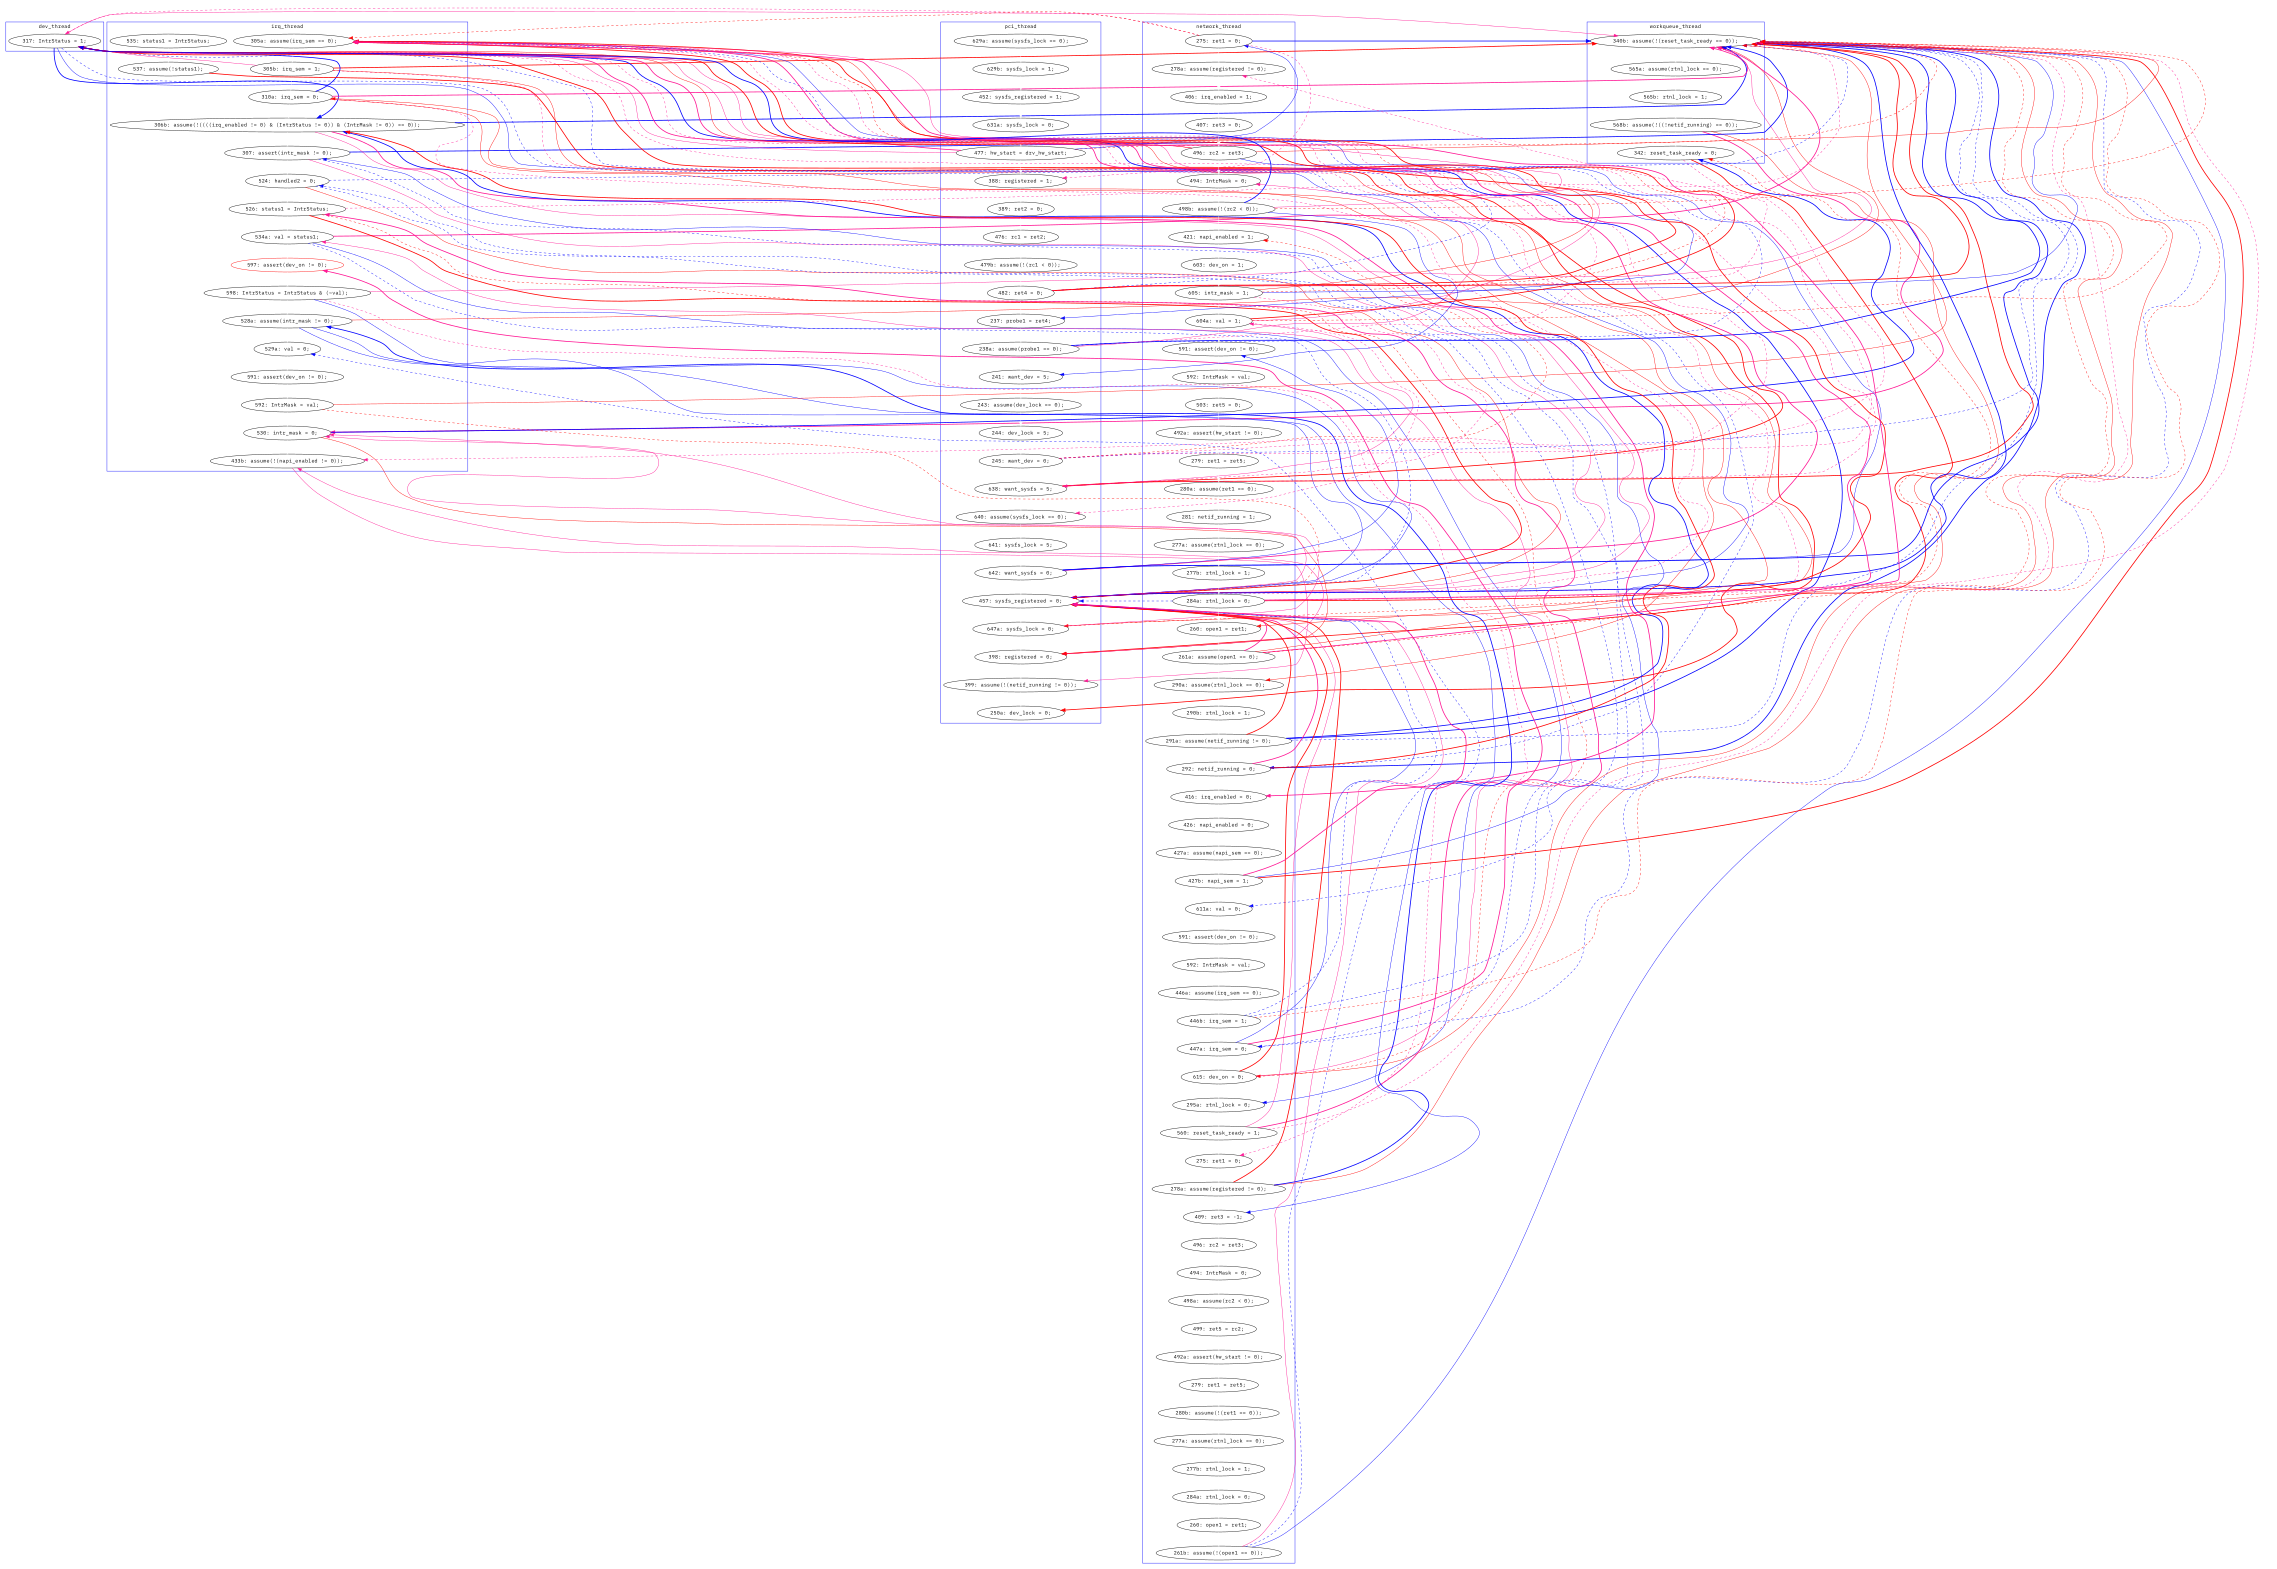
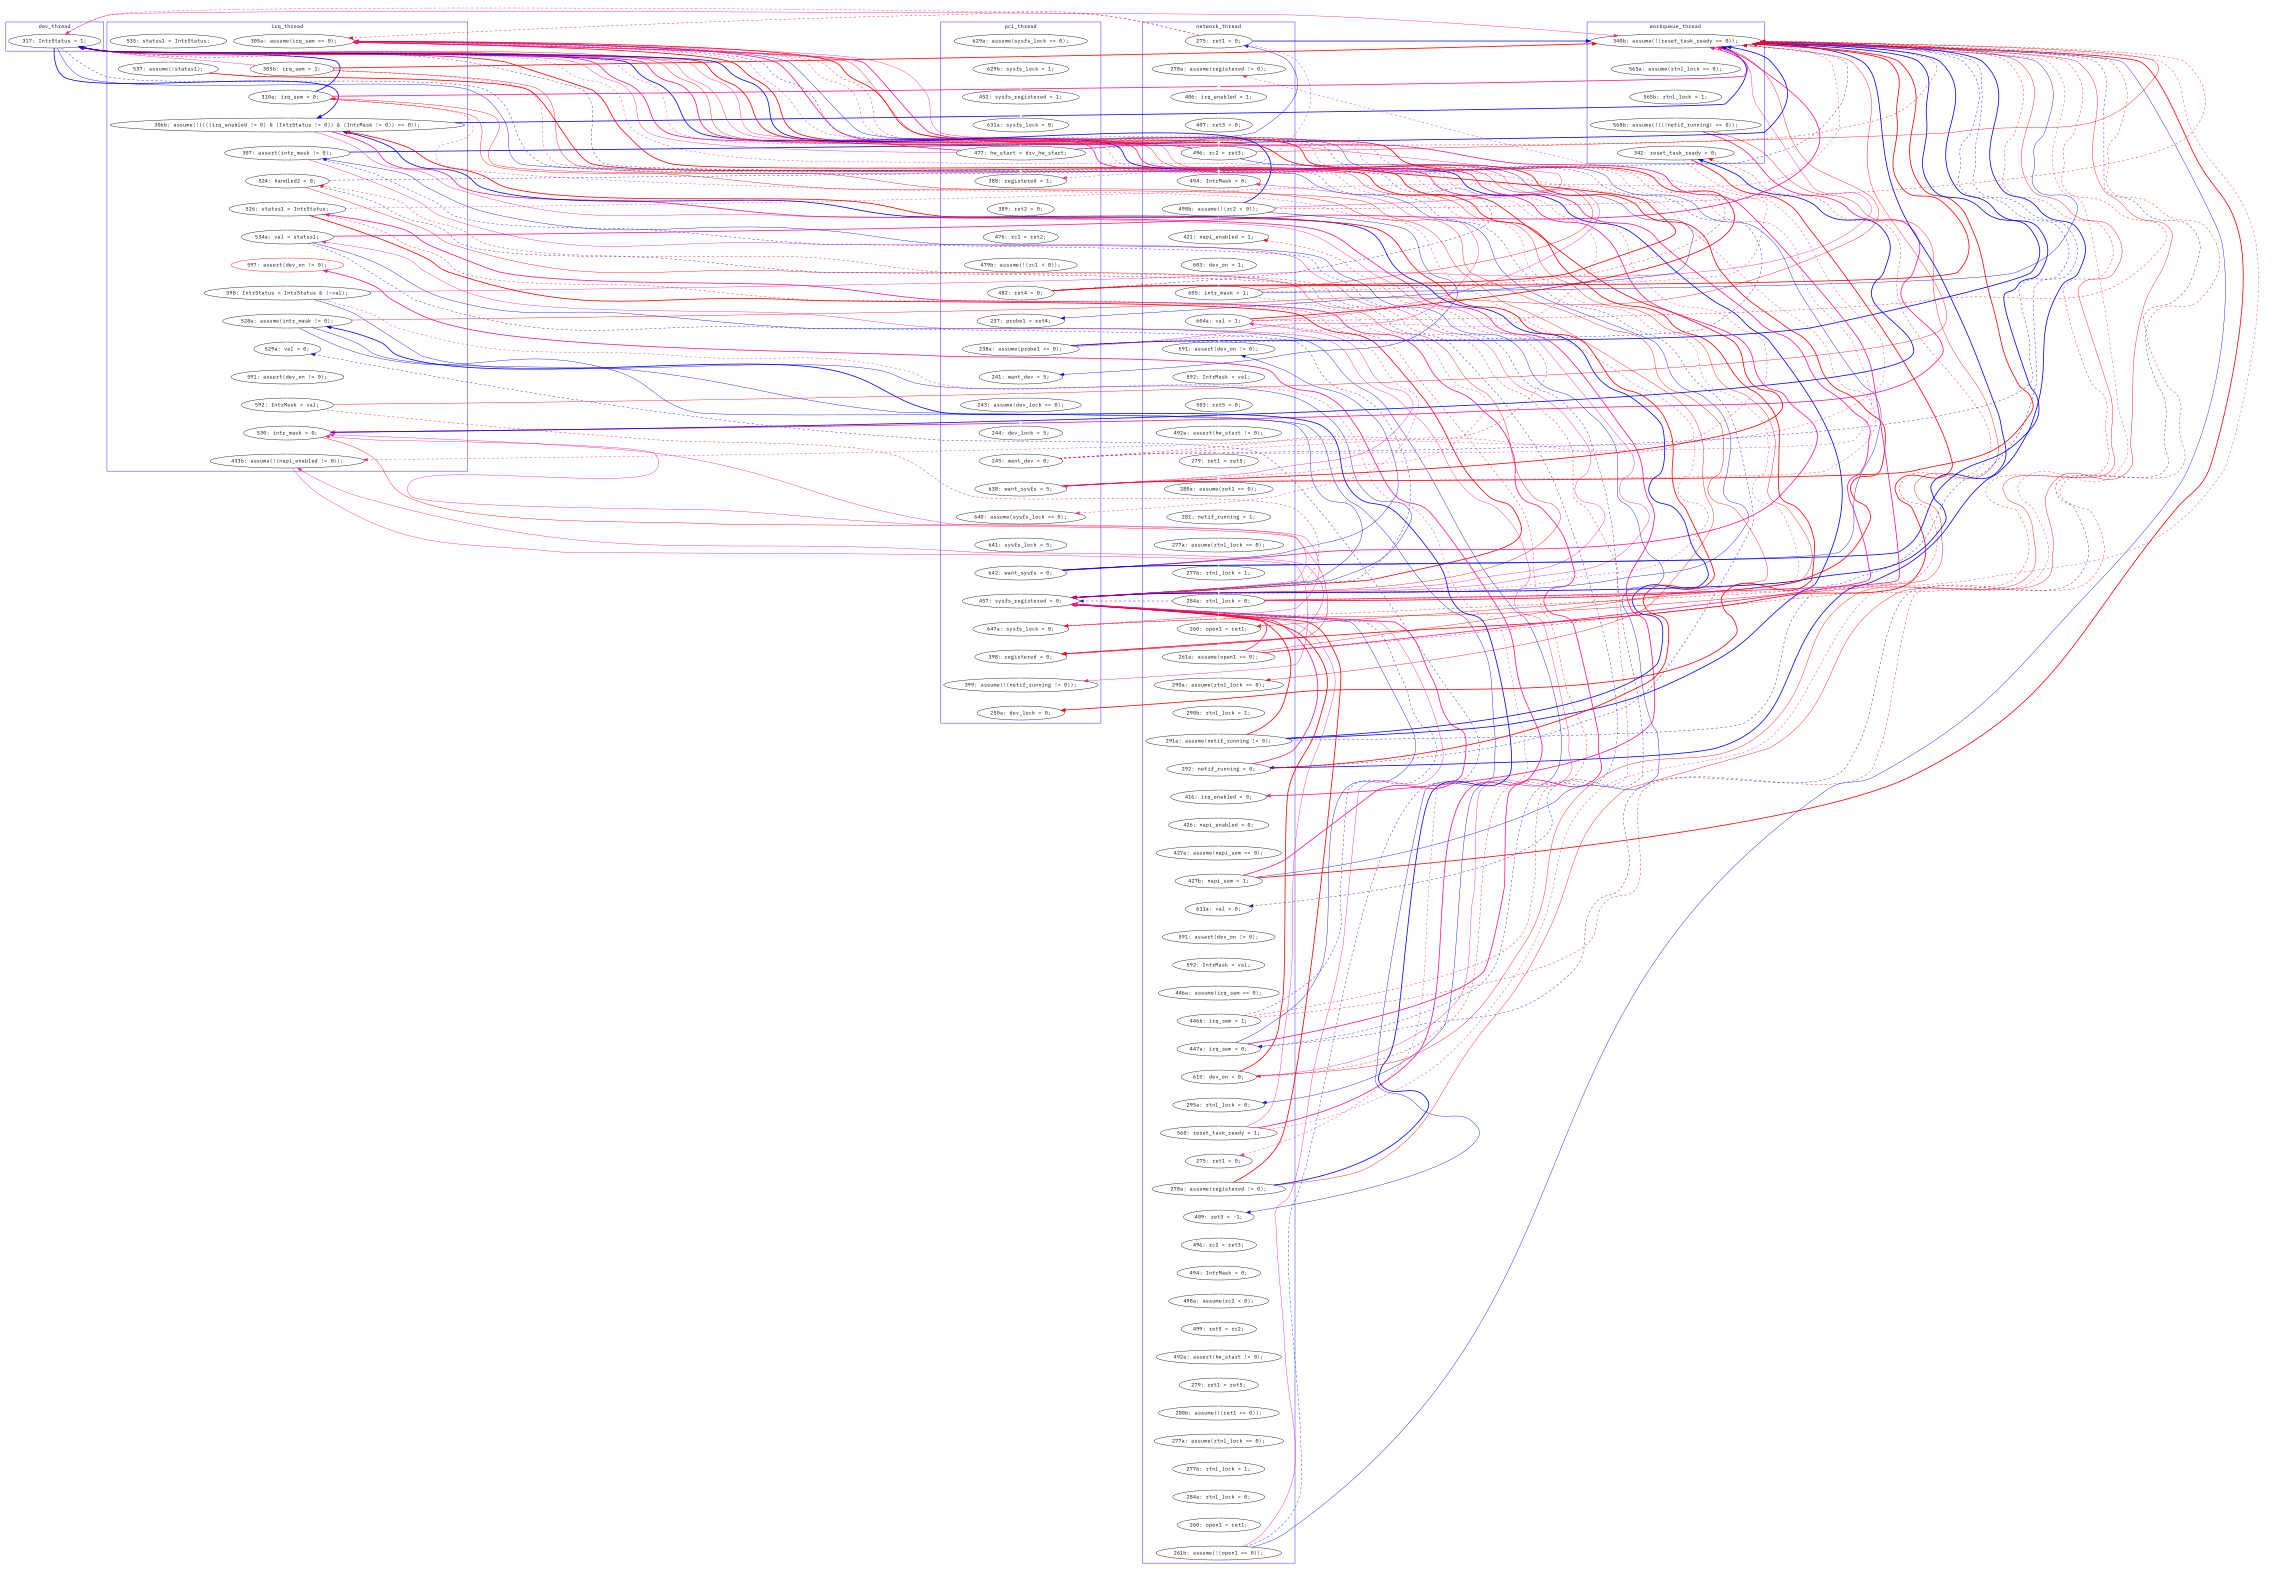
edge "446b: irq_sem = 1;" -> "524: handled2 = 0;": color blue -> red
